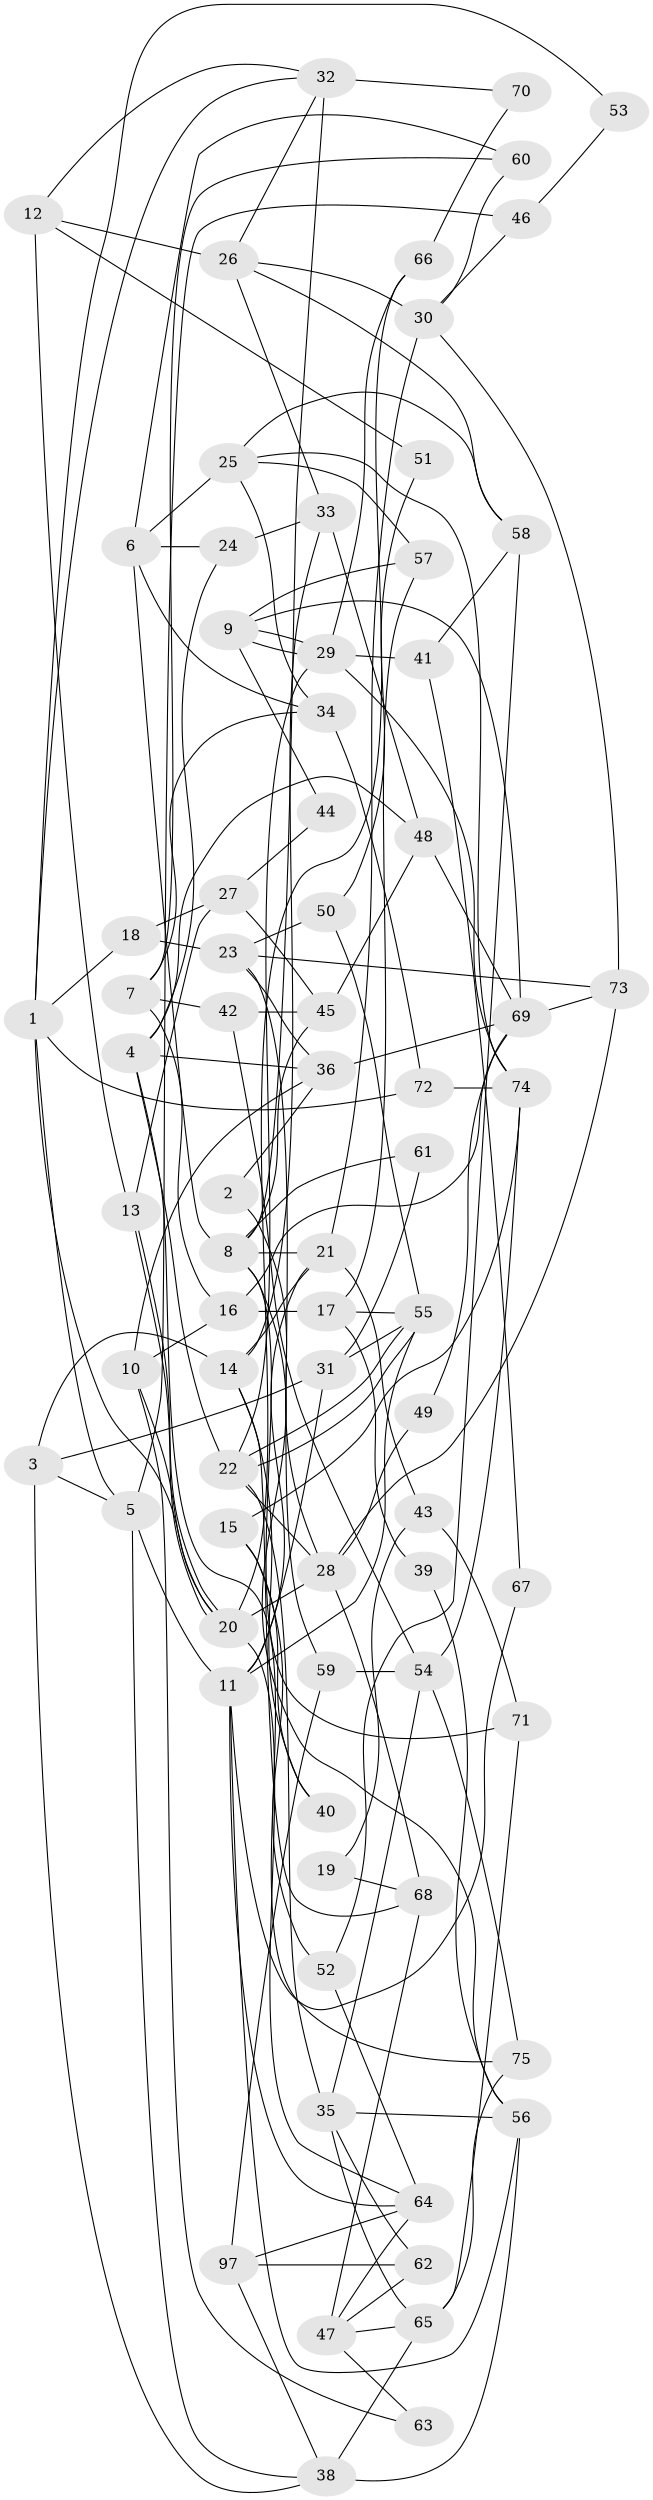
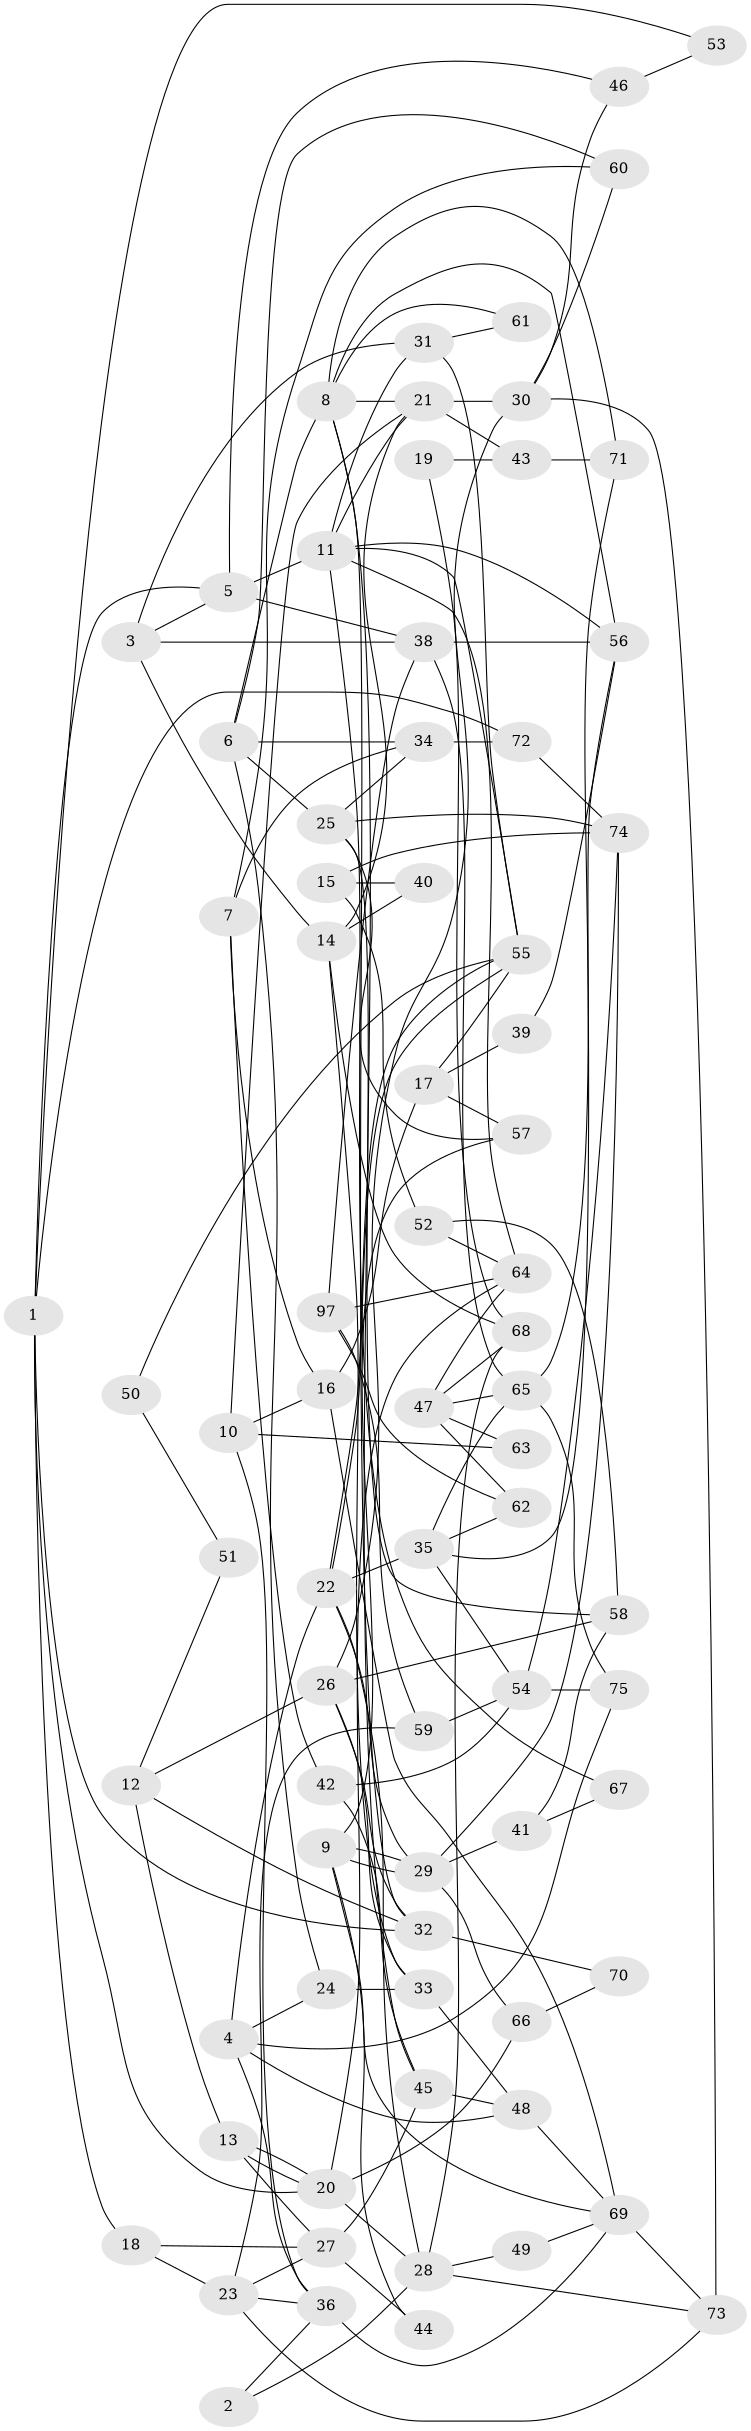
edge "50" -- "23": now "27" -- "23"
edge "10" -- "20": now "10" -- "21"
